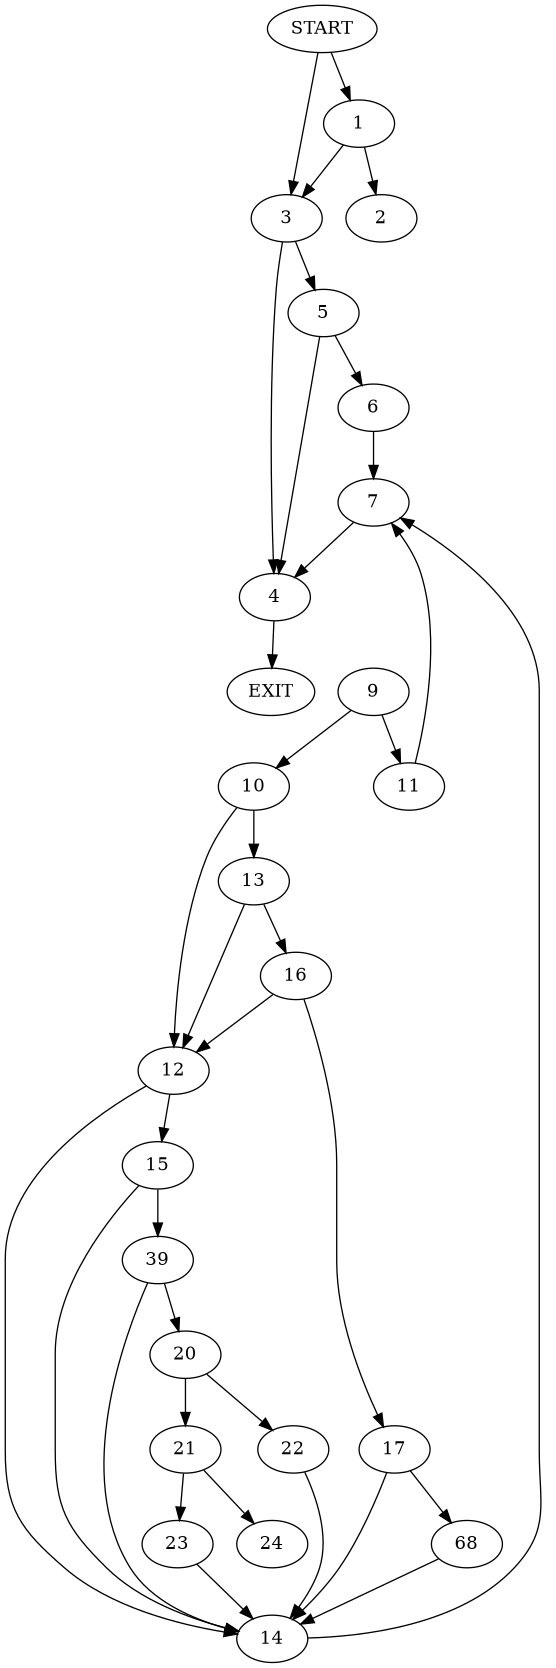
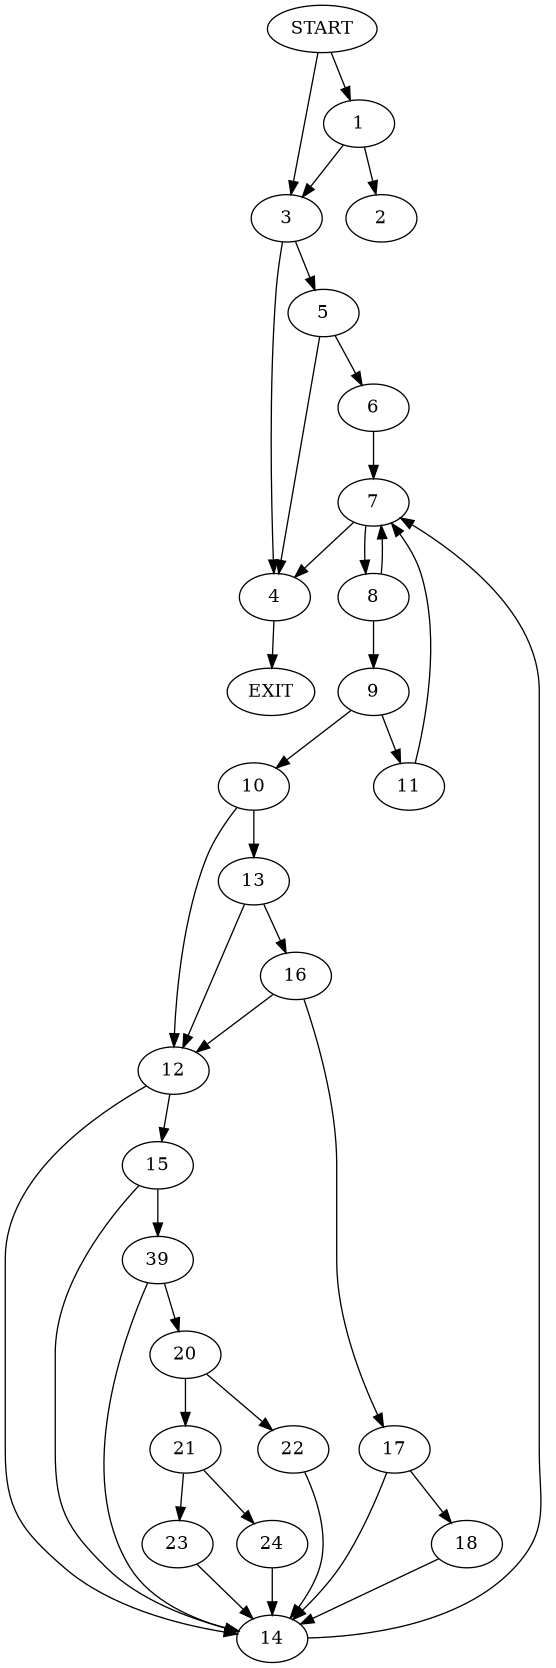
node "8": added
node "68": label "68" -> "18"
edge "24" -> "14": added
